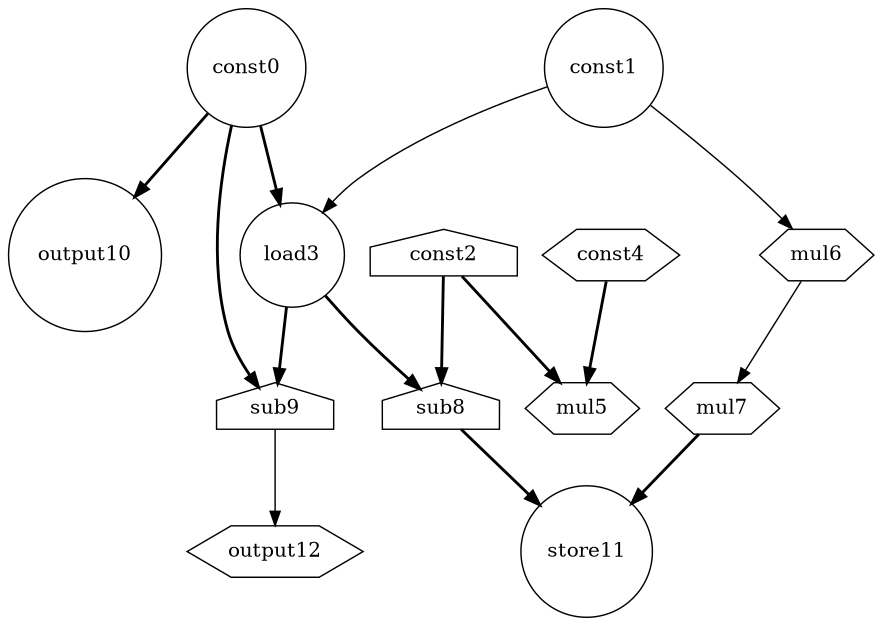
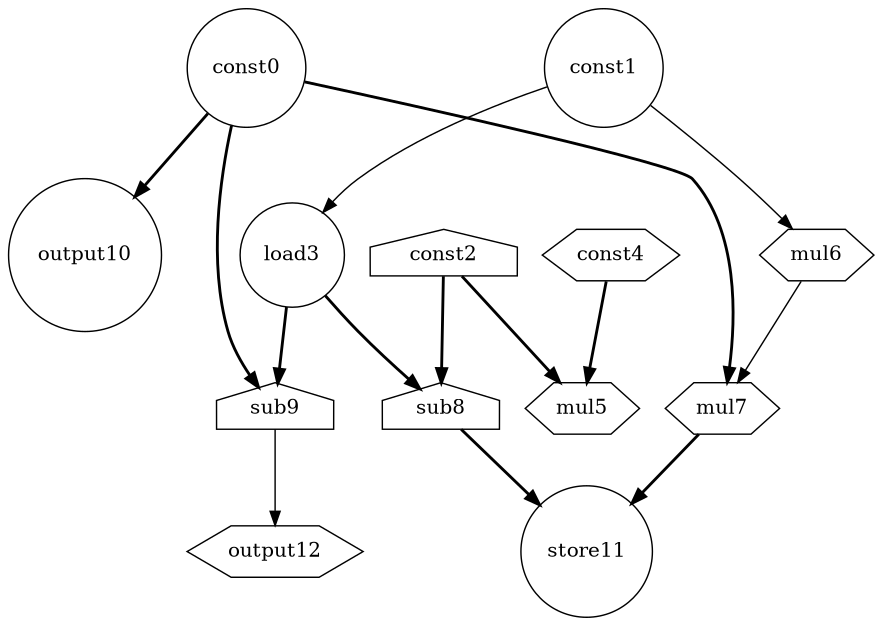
edge "const0" -> "load3": now "const0" -> "mul7"
